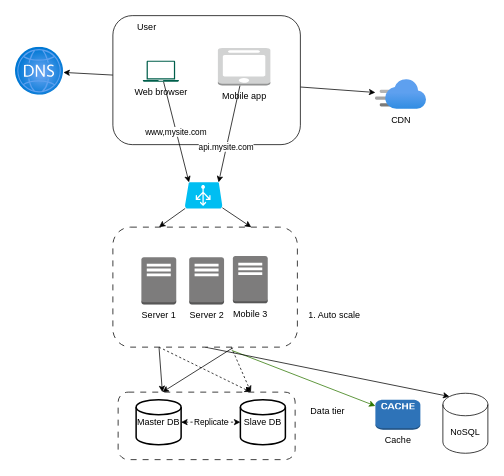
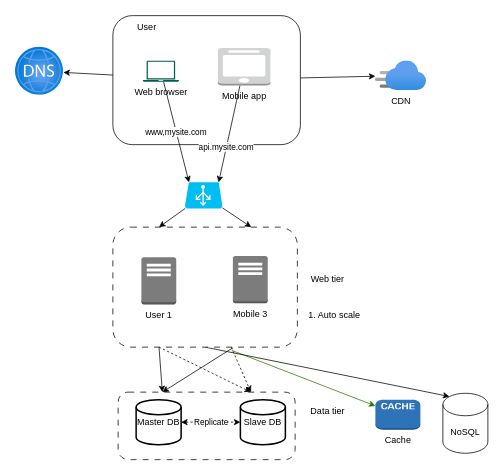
node "CDN": moved (401, 94) -> (401, 75)
node "Web tier": added
node "Server 2": removed
node "Server 1": label "Server 1" -> "User 1"
